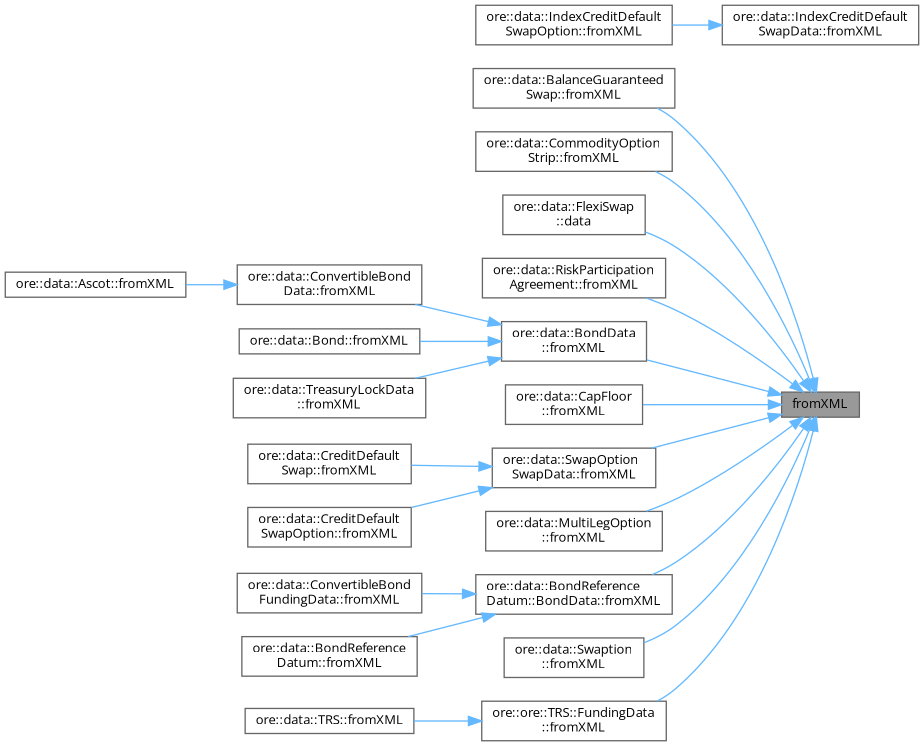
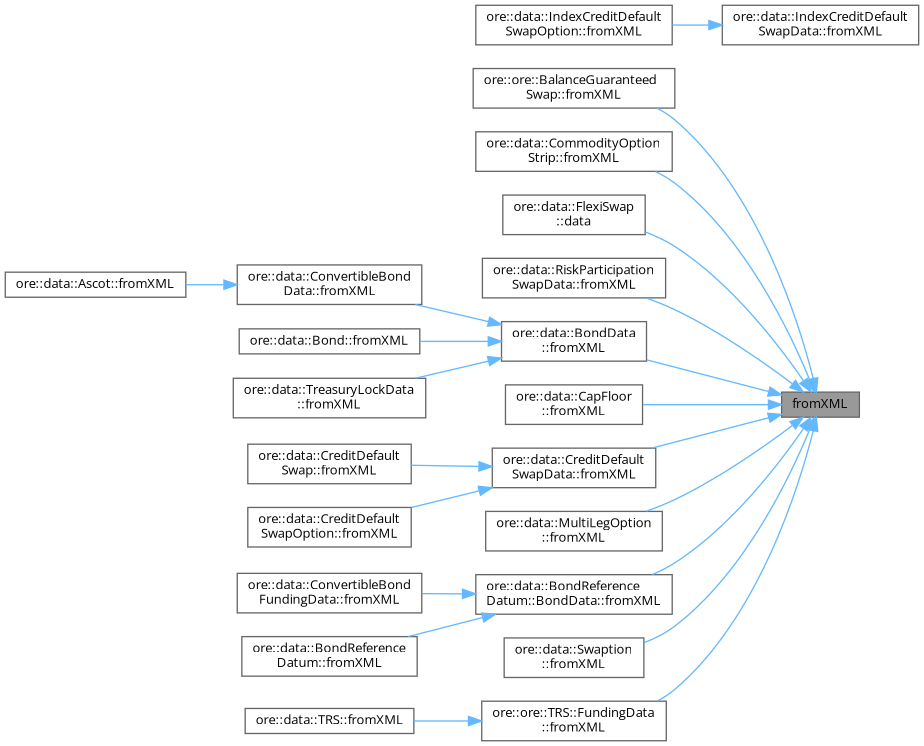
node "ore::data::BalanceGuaranteed Swap::fromXML": label "ore::data::BalanceGuaranteed Swap::fromXML" -> "ore::ore::BalanceGuaranteed Swap::fromXML"
node "ore::data::RiskParticipation Agreement::fromXML": label "ore::data::RiskParticipation Agreement::fromXML" -> "ore::data::RiskParticipation SwapData::fromXML"
node "ore::data::SwapOption SwapData::fromXML": label "ore::data::SwapOption SwapData::fromXML" -> "ore::data::CreditDefault SwapData::fromXML"
